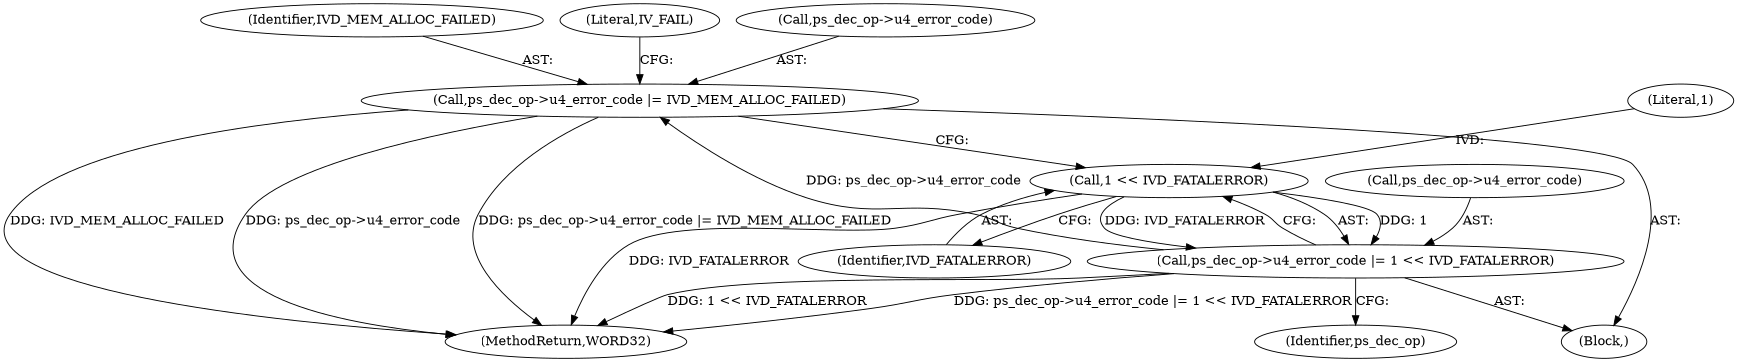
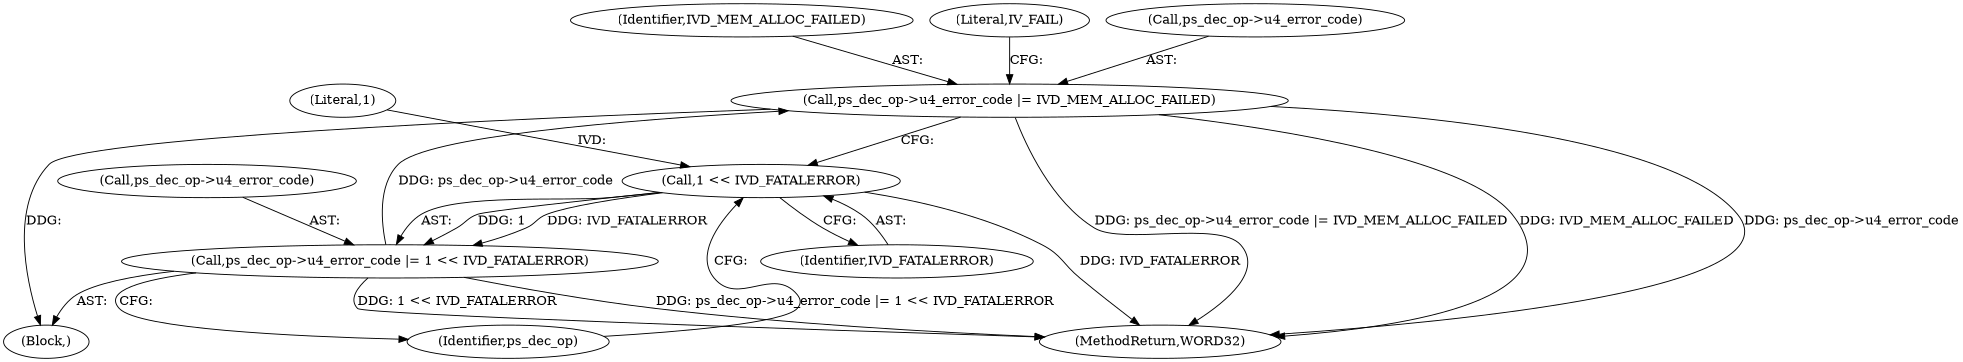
edge "(Call,ps_dec_op->u4_error_code |= 1 << IVD_FATALERROR)" -> "(Call,1 << IVD_FATALERROR)": now "(Identifier,ps_dec_op)" -> "(Call,1 << IVD_FATALERROR)"
edge "(Call,ps_dec_op->u4_error_code |= IVD_MEM_ALLOC_FAILED)" -> "(Block,)": label "AST: " -> "DDG: "
